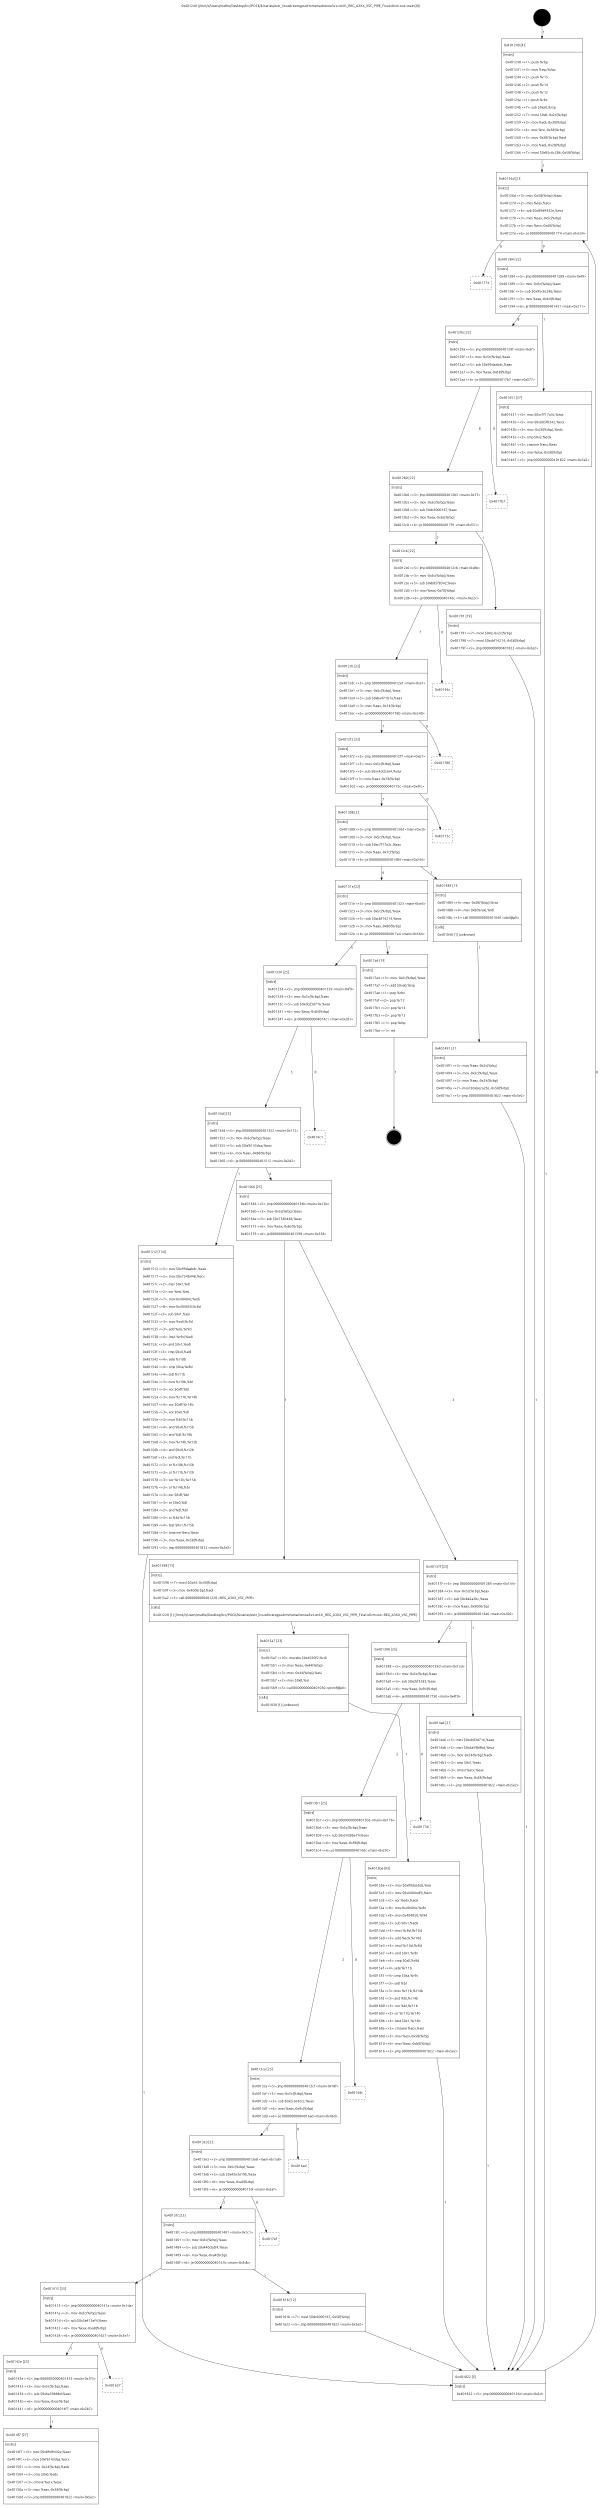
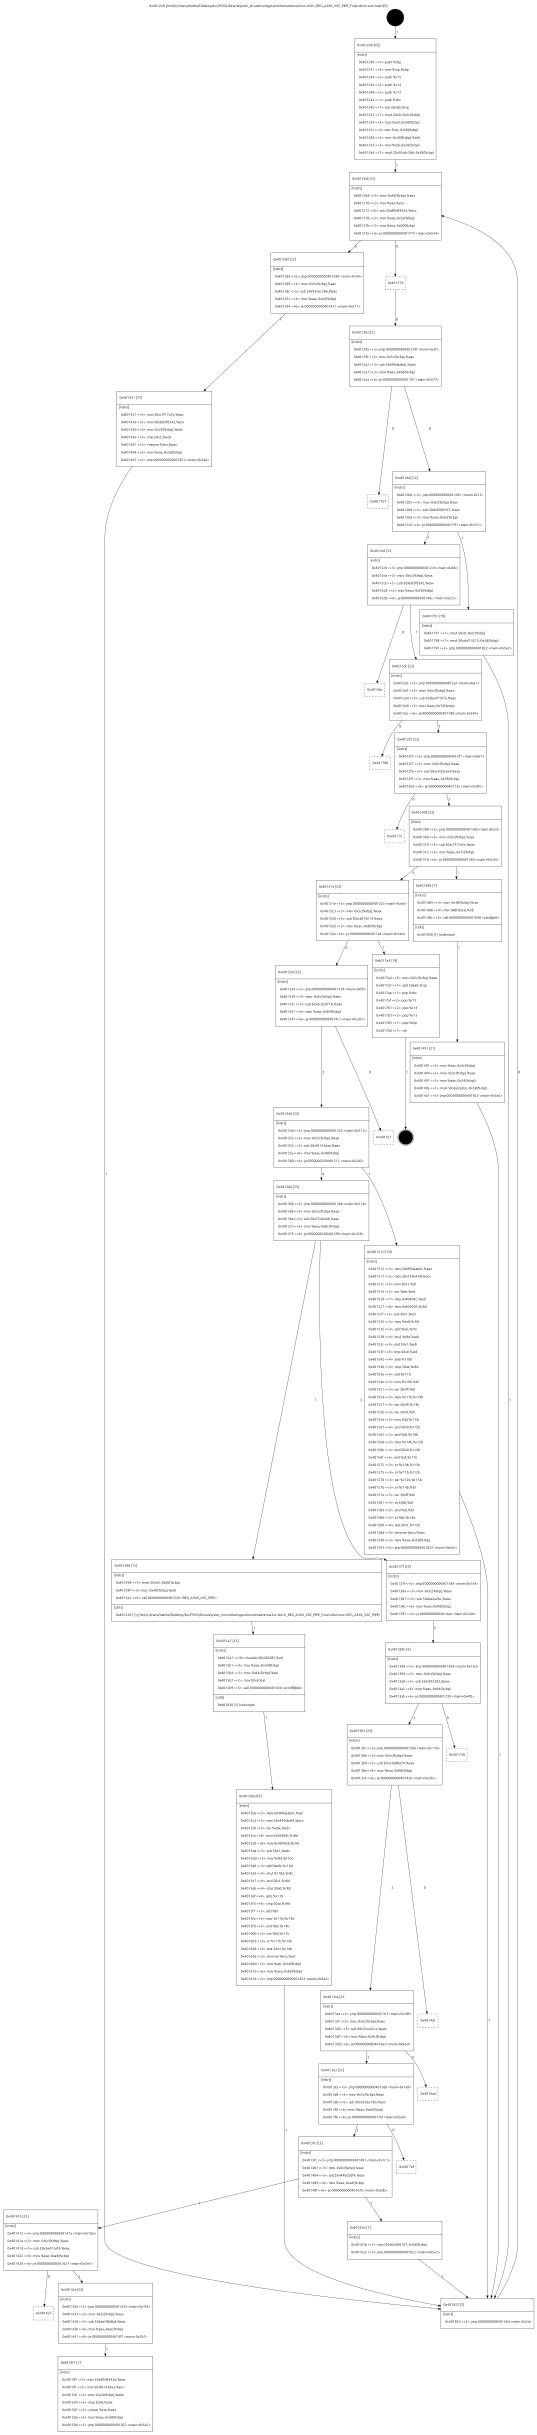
edge "0x401284 [22]" -> "0x40129a [22]": now "0x401774" -> "0x40129a [22]"
node "0x4014a6 [27]": removed
